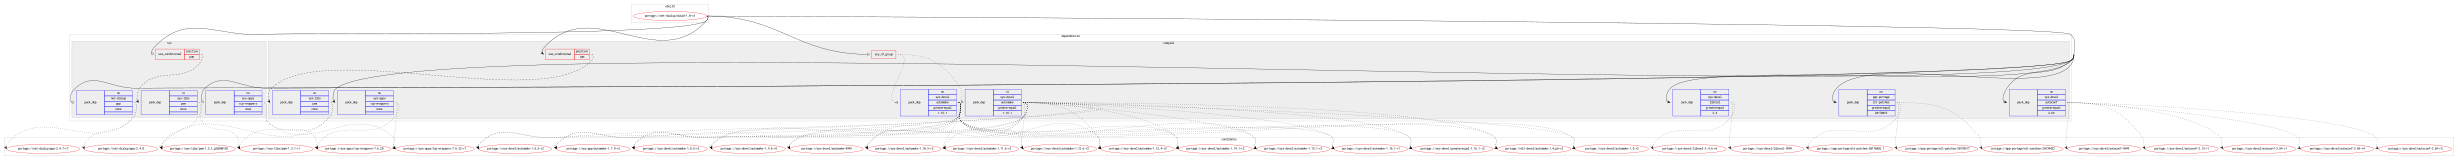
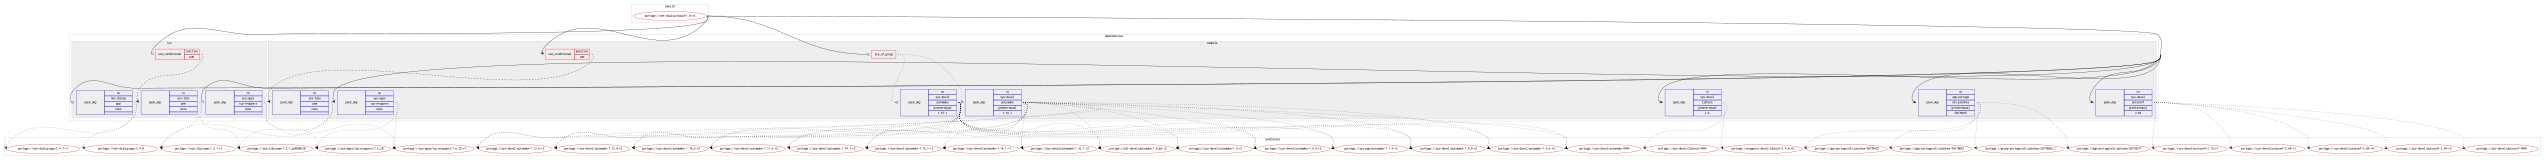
node "portage://sys-devel/greaterequal-1.16.1-r2": label "portage://sys-devel/greaterequal-1.16.1-r2" -> "portage://sys-devel/automake-1.16.1-r2"
node "portage://sys-devel/libtool-2.4.6-r6": label "portage://sys-devel/libtool-2.4.6-r6" -> "portage://wrappers-devel/libtool-2.4.6-r6"
node "portage://app-portage/elt-patches-20170826.1": label "portage://app-portage/elt-patches-20170826.1" -> "portage://group-portage/elt-patches-20170826.1"
node "portage://app-portage/elt-patches-20170815": added
